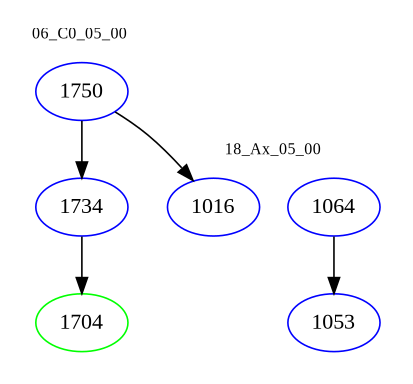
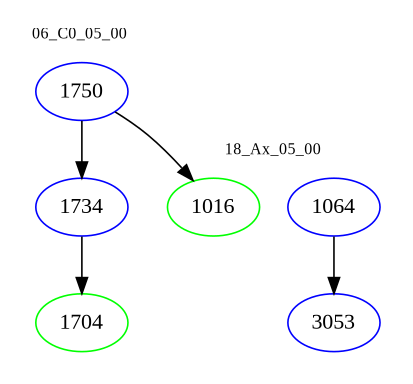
node "1016": color blue -> green
node "1053": label "1053" -> "3053"
